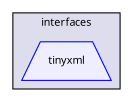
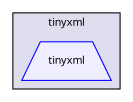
cluster "interfaces": label "interfaces" -> "tinyxml"
